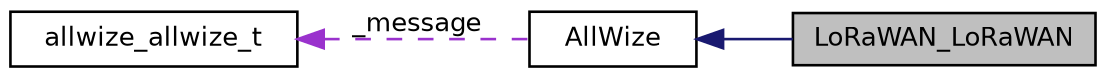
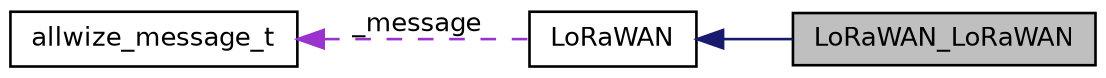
node "allwize_allwize_t": label "allwize_allwize_t" -> "allwize_message_t"
node "AllWize": label "AllWize" -> "LoRaWAN"
